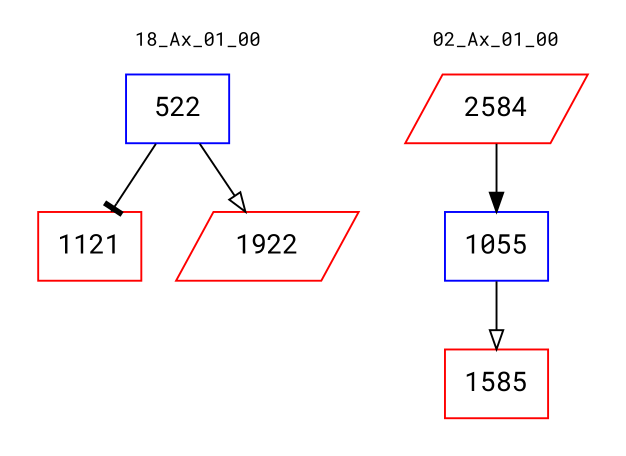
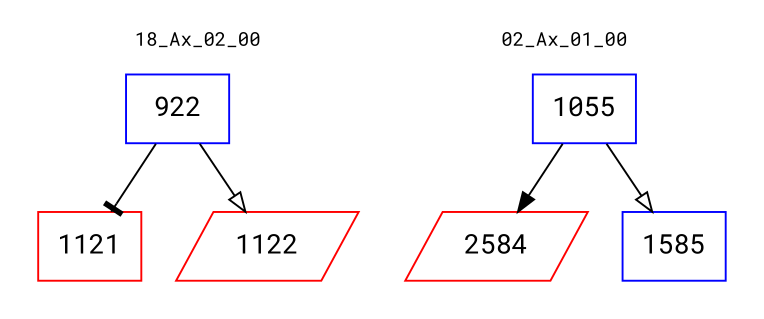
cluster "18_Ax_01_00": label "18_Ax_01_00" -> "18_Ax_02_00"
node "522": label "522" -> "922"
edge "2584" -> "1055": reversed
node "1922": label "1922" -> "1122"
node "1585": color red -> blue
